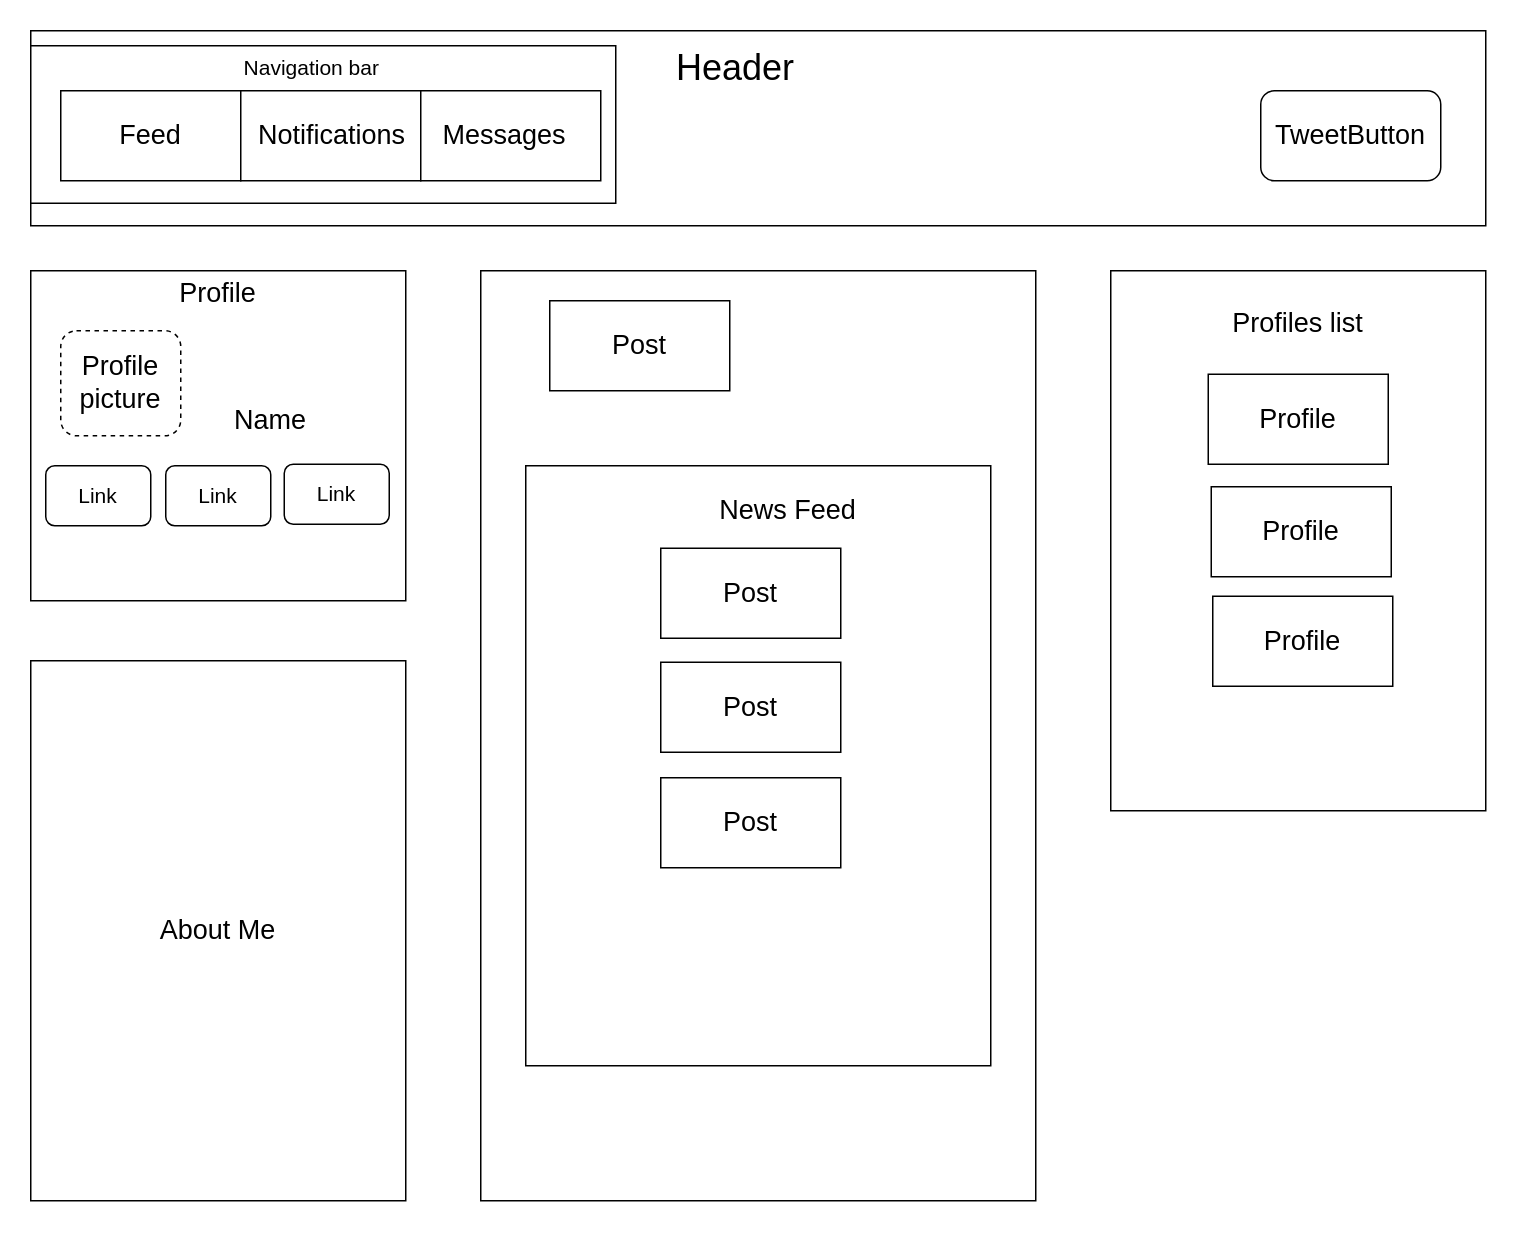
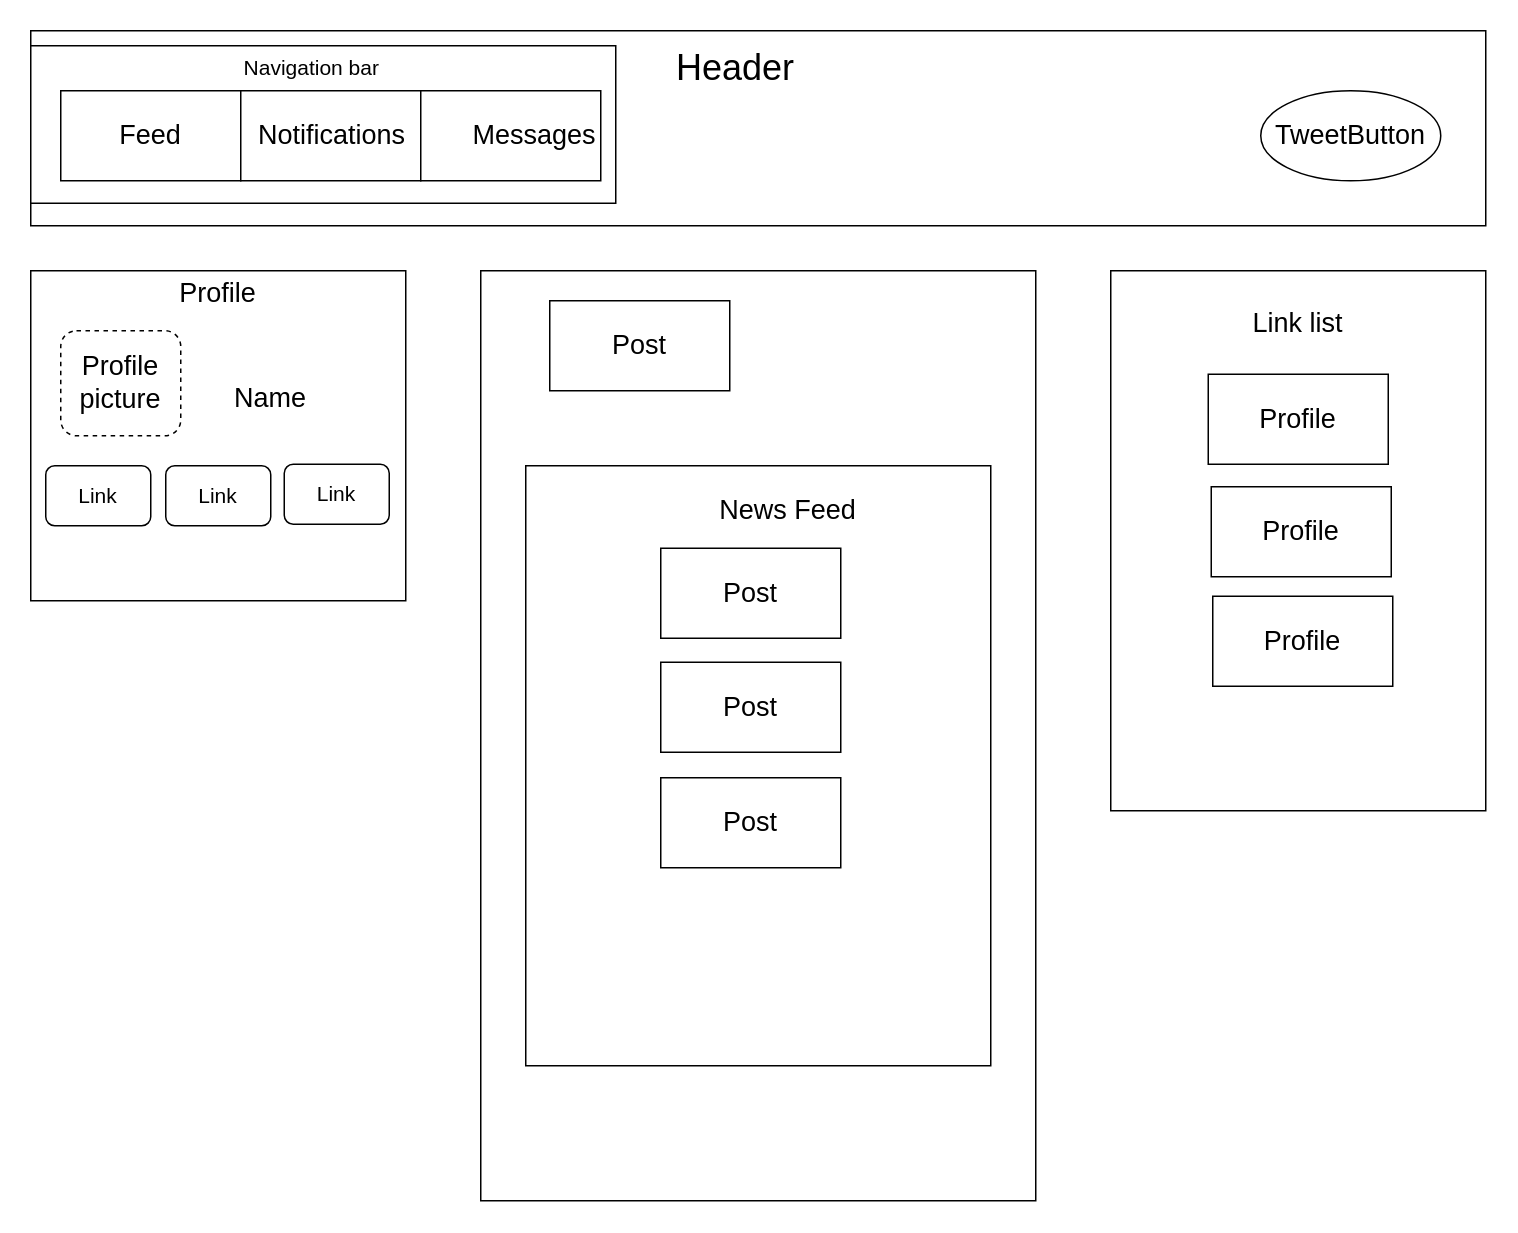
node "Messages": moved (505, 136) -> (535, 136)
node "TweetButton": shape rounded rectangle -> ellipse
node "Profiles list": label "Profiles list" -> "Link list"
node "Name": moved (271, 421) -> (271, 398)
node "About Me": removed
